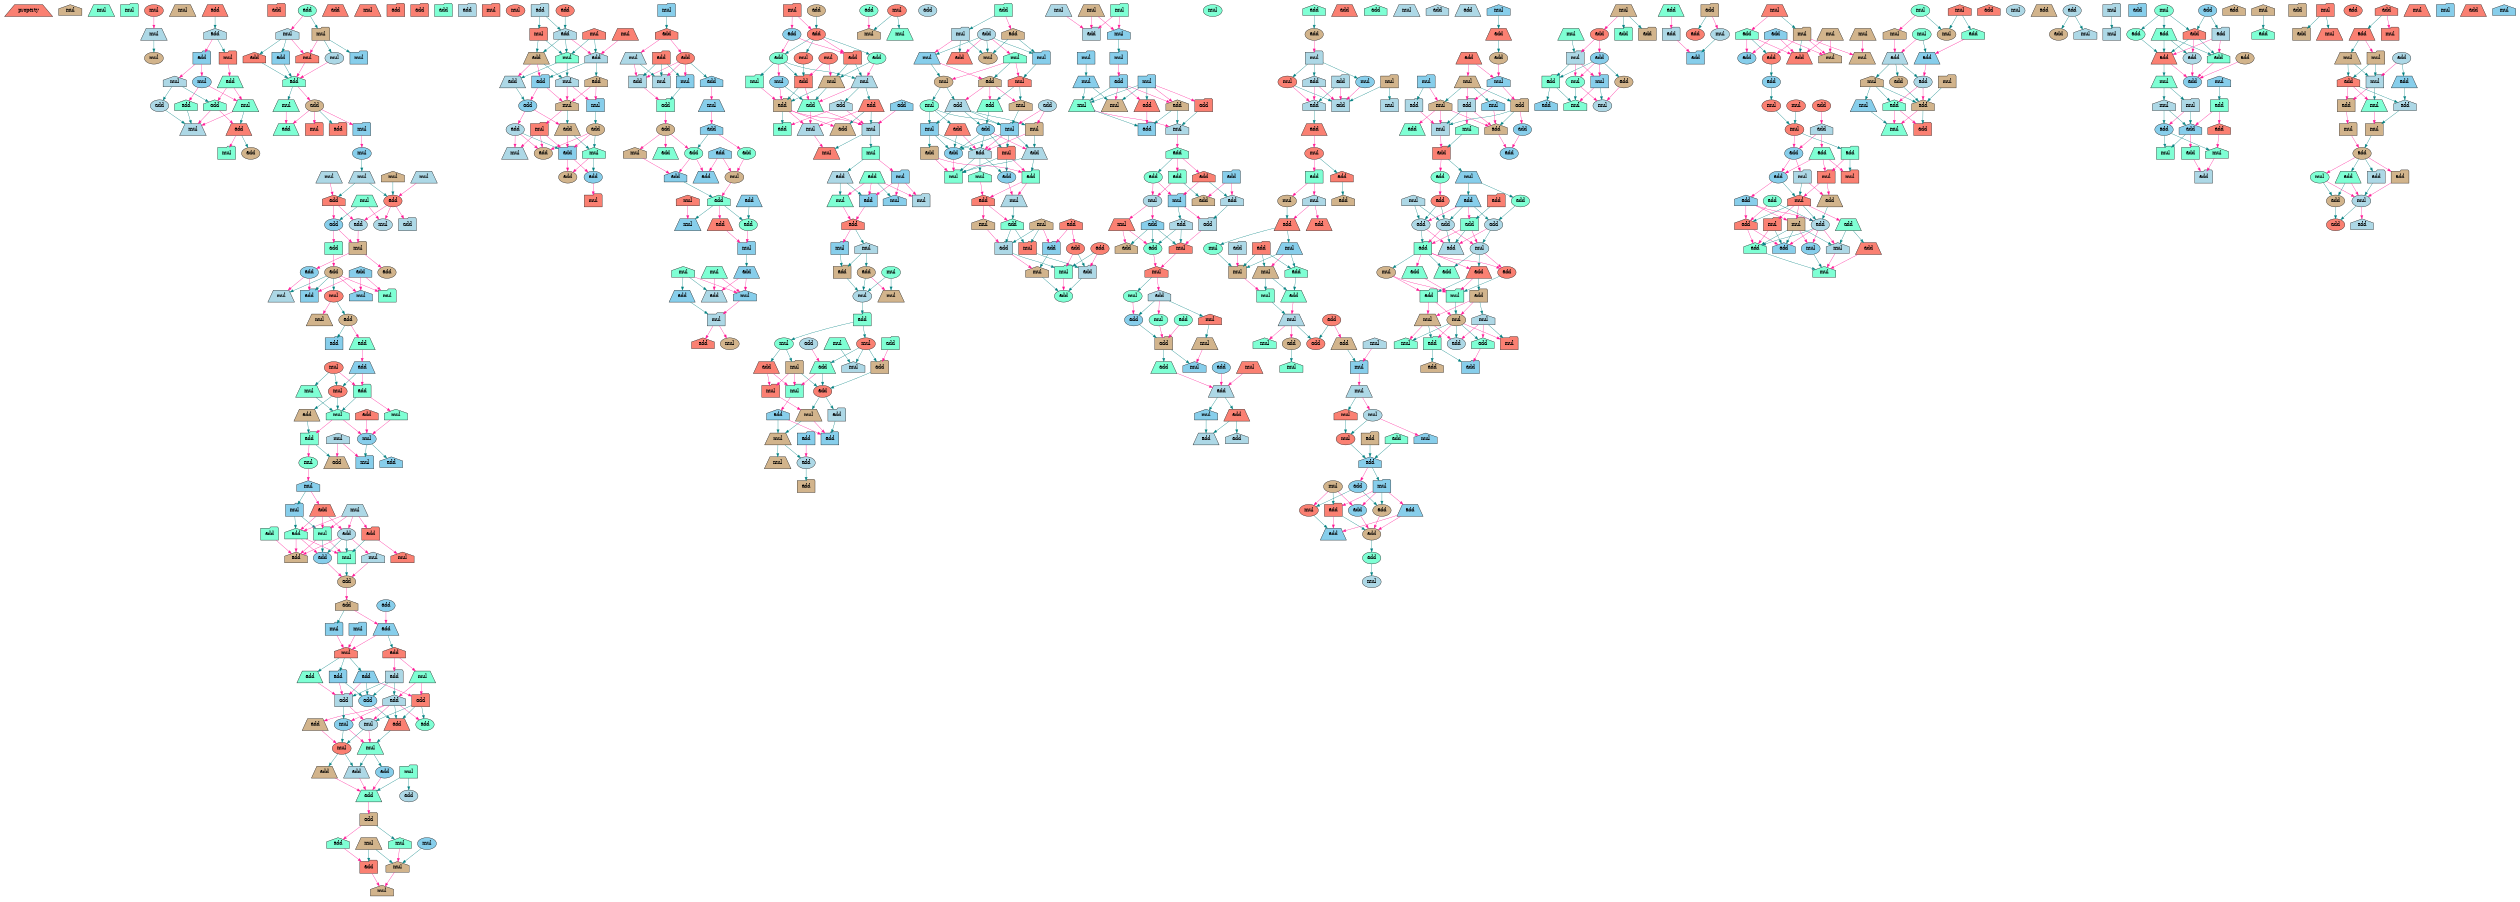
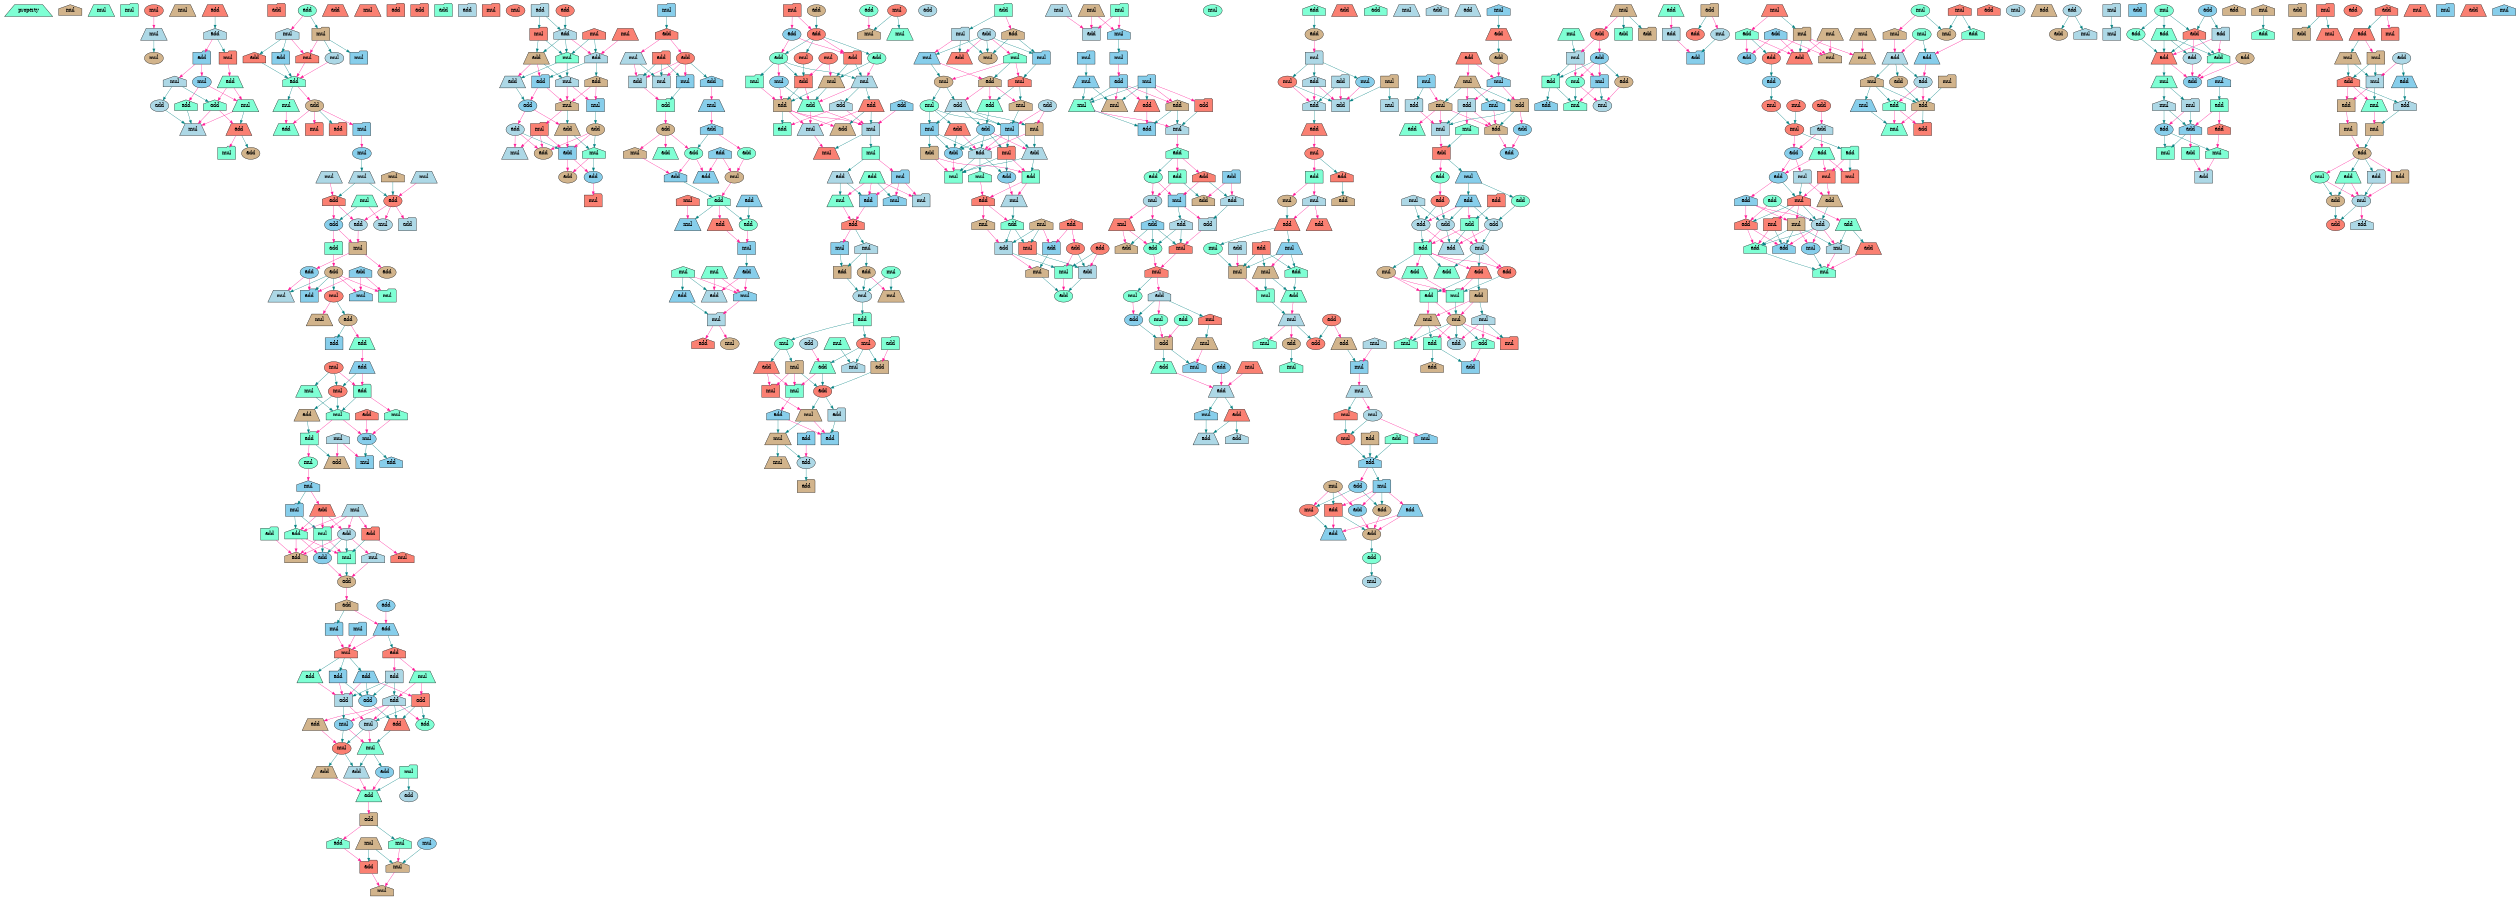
node "property": fillcolor salmon -> aquamarine
